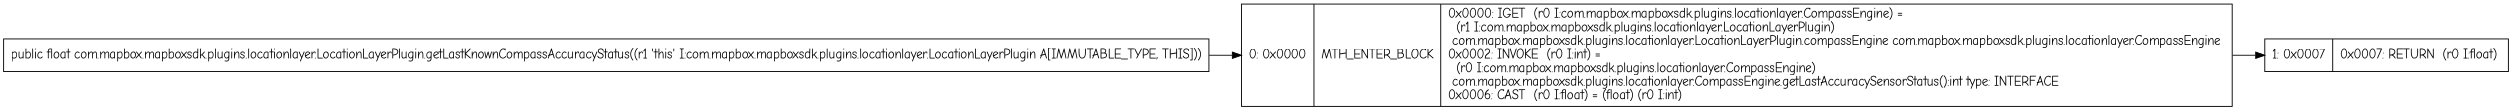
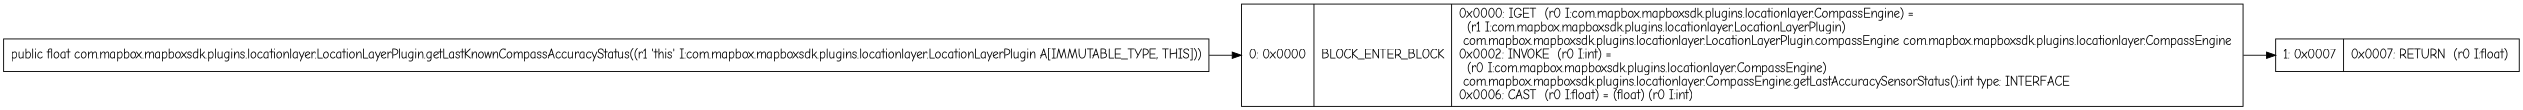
node "0: 0x0000": text "MTH_ENTER_BLOCK" -> "BLOCK_ENTER_BLOCK"
